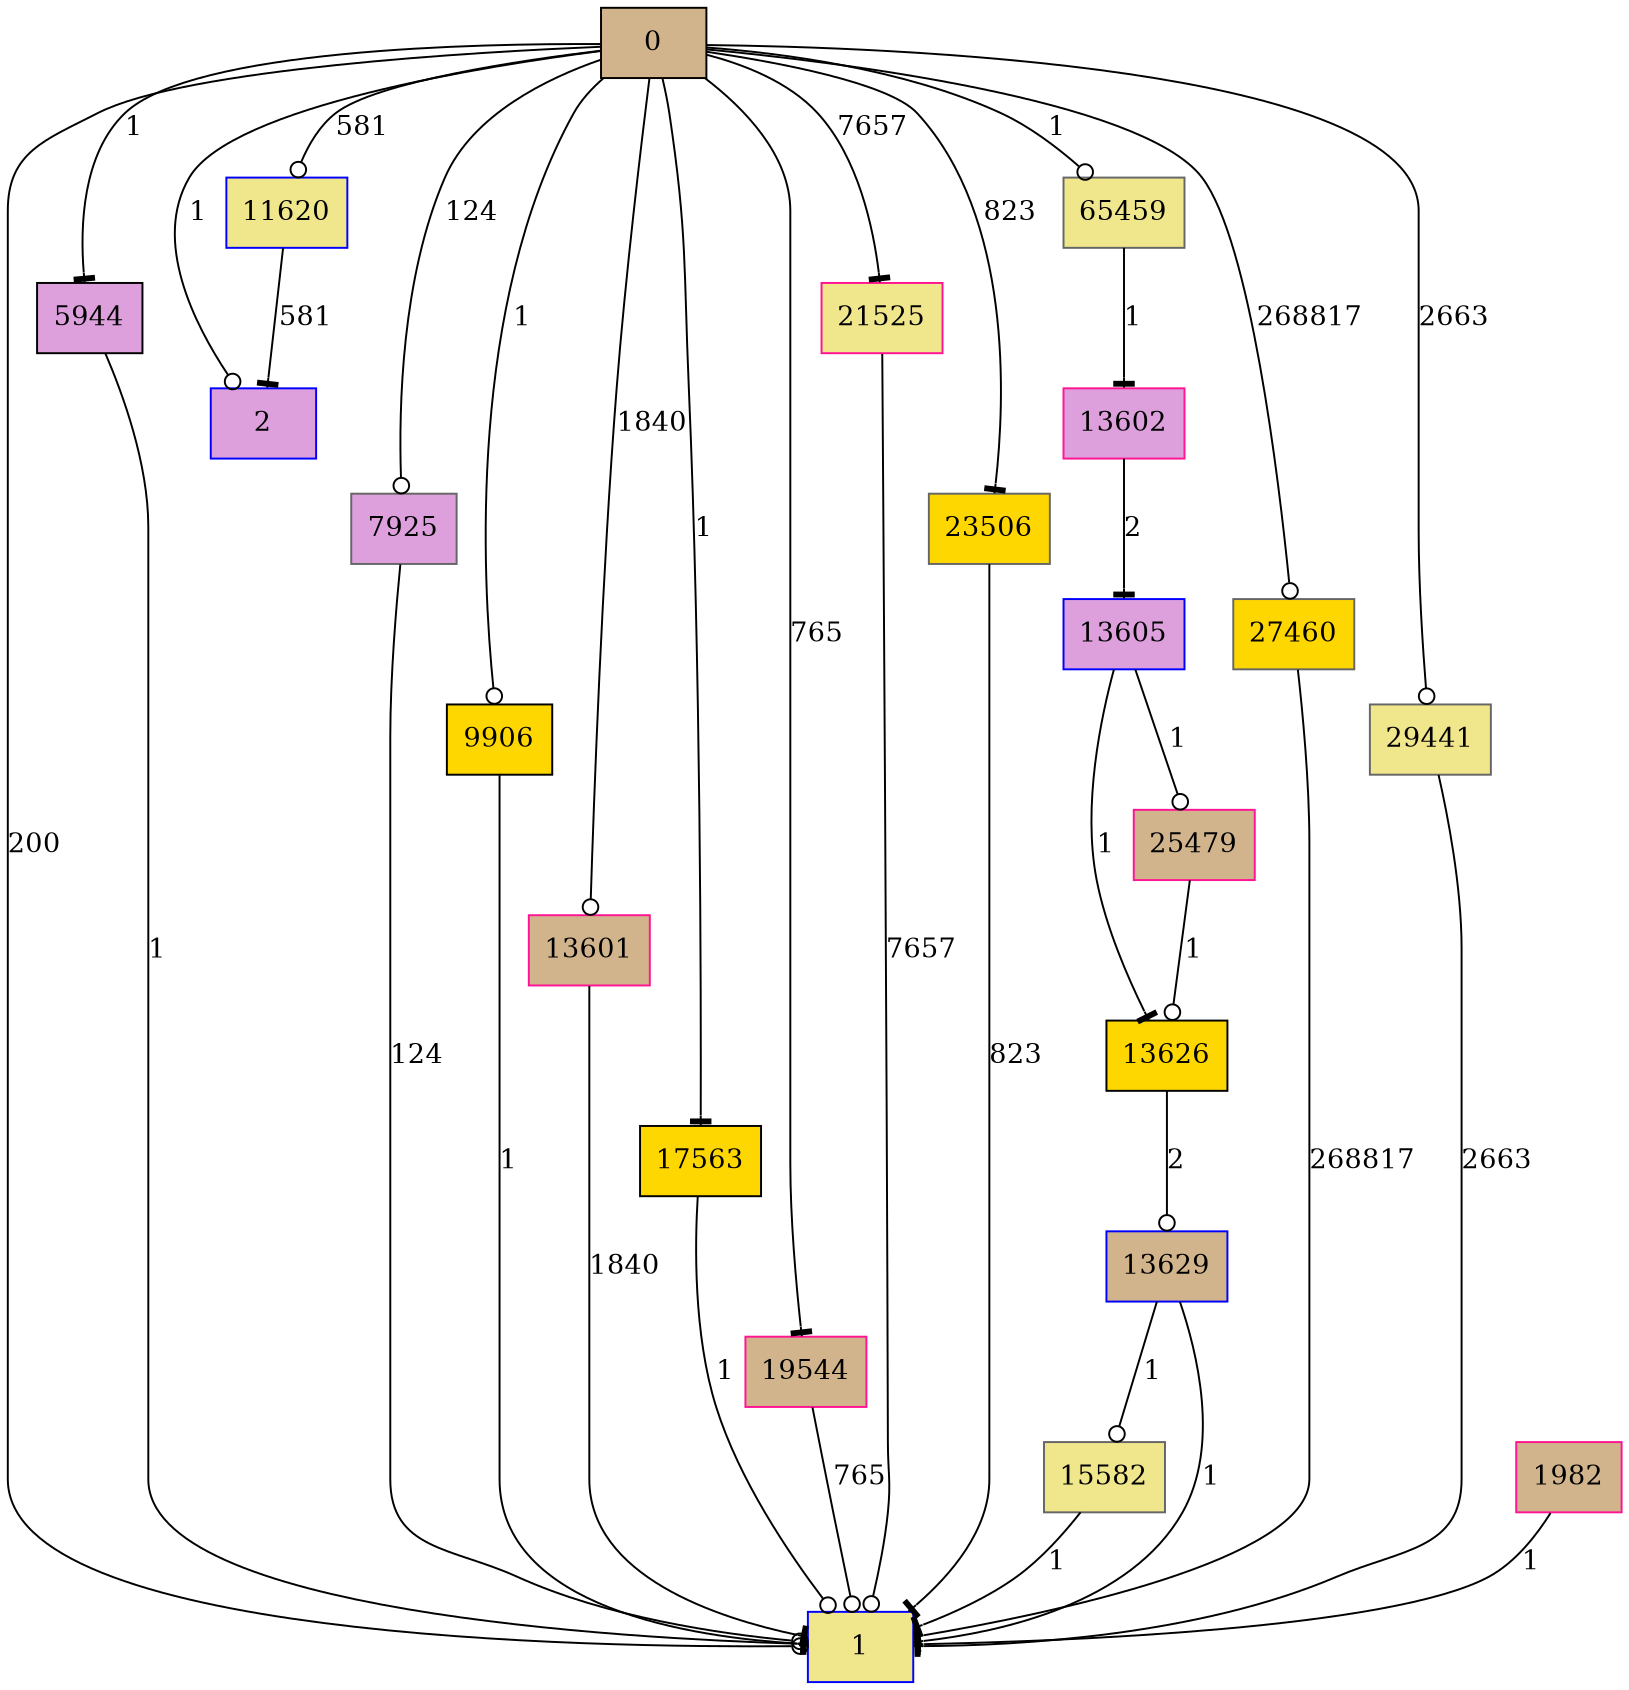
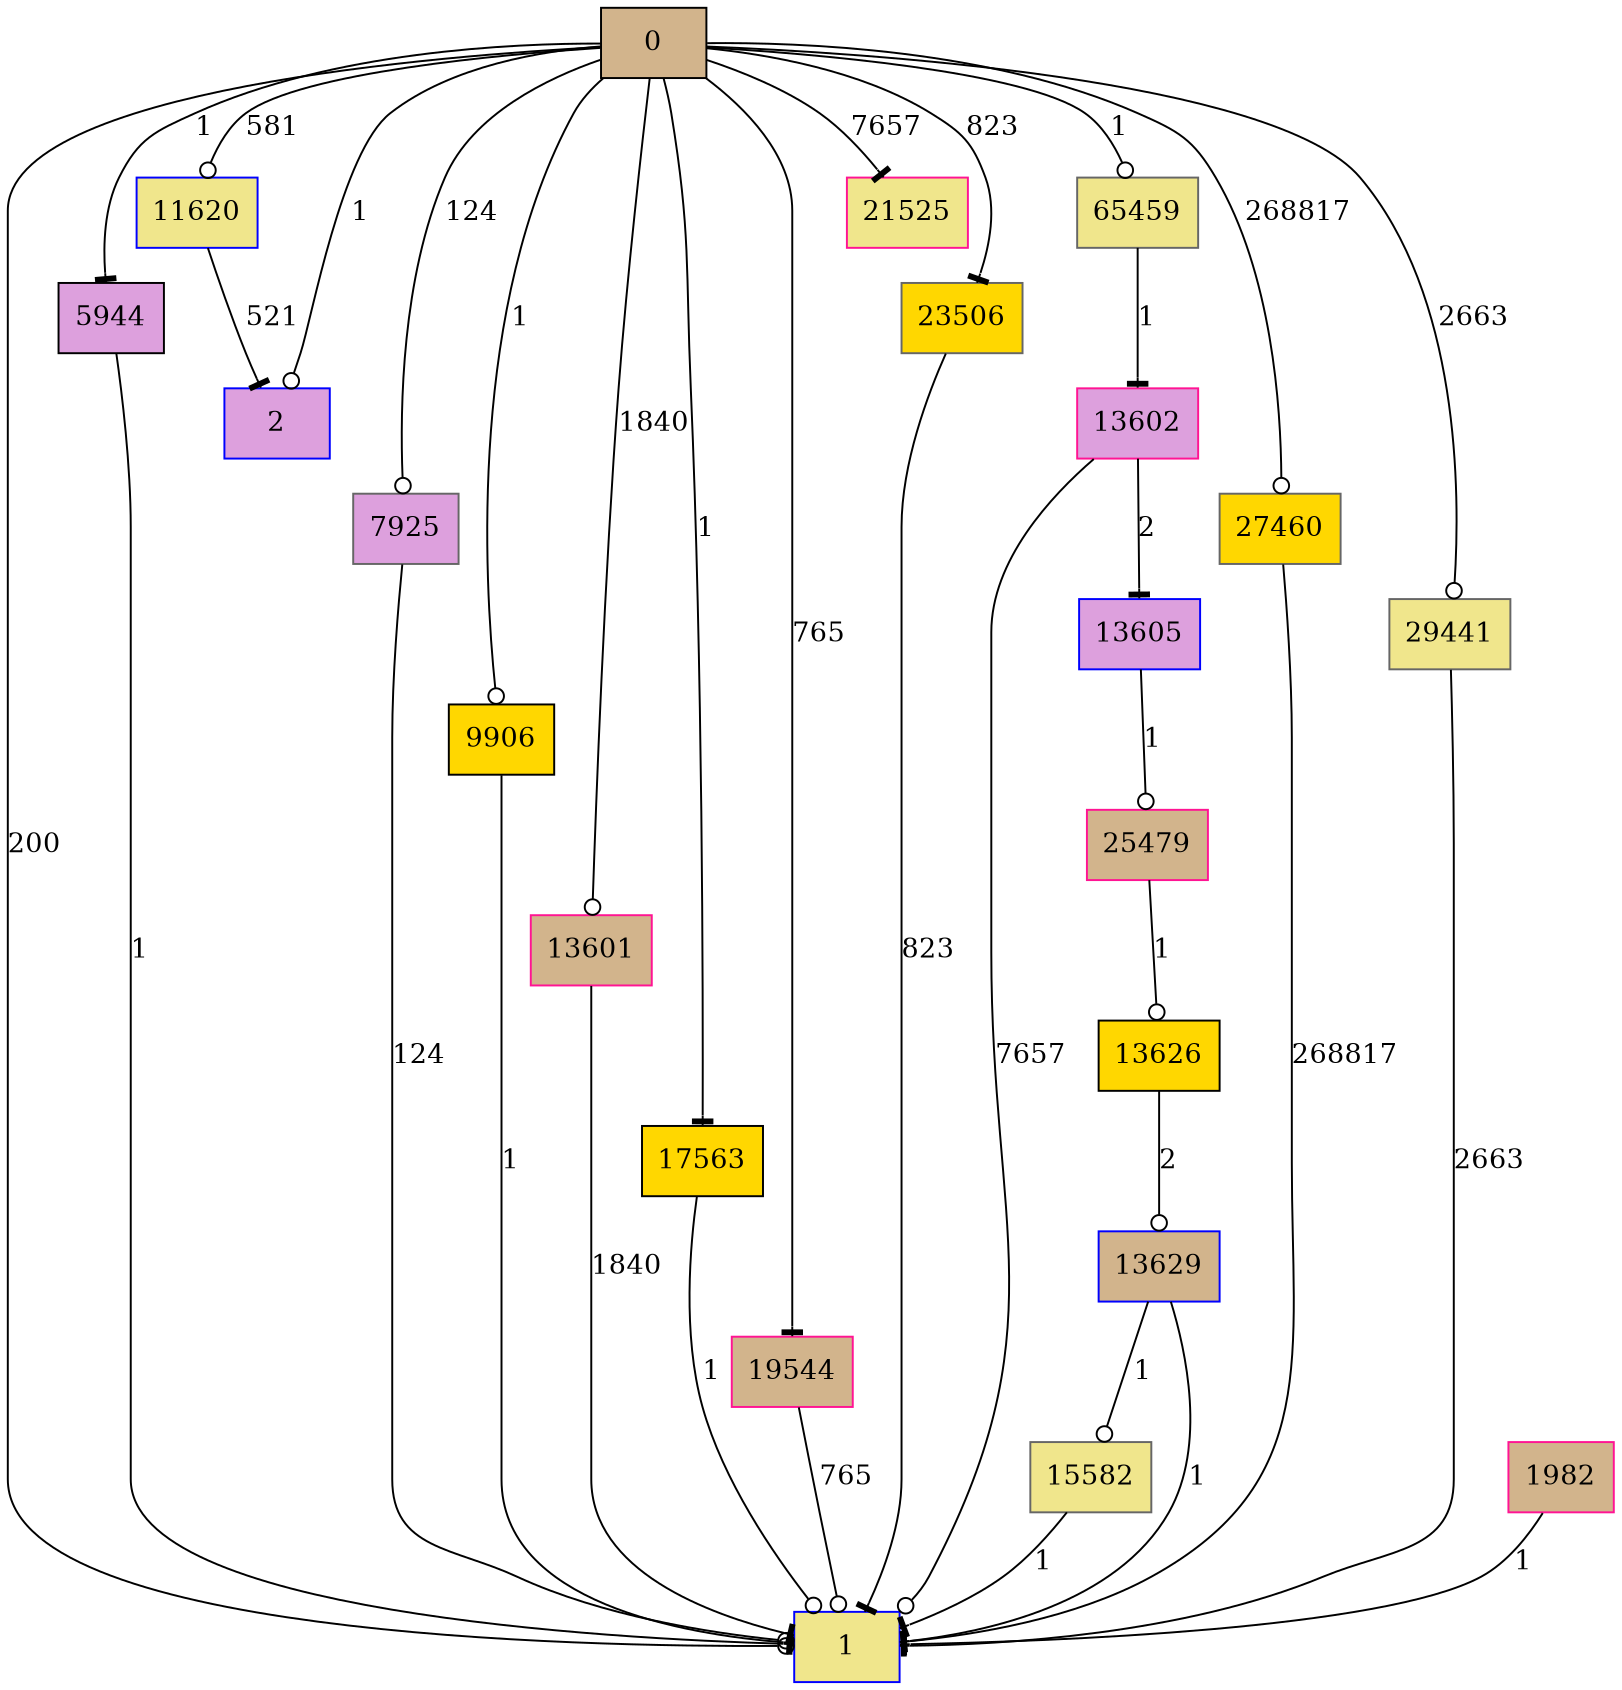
edge "11620" -> "2": label "581" -> "521"
edge "13605" -> "13626": removed, label "1"
edge "21525" -> "1": now "13602" -> "1"
